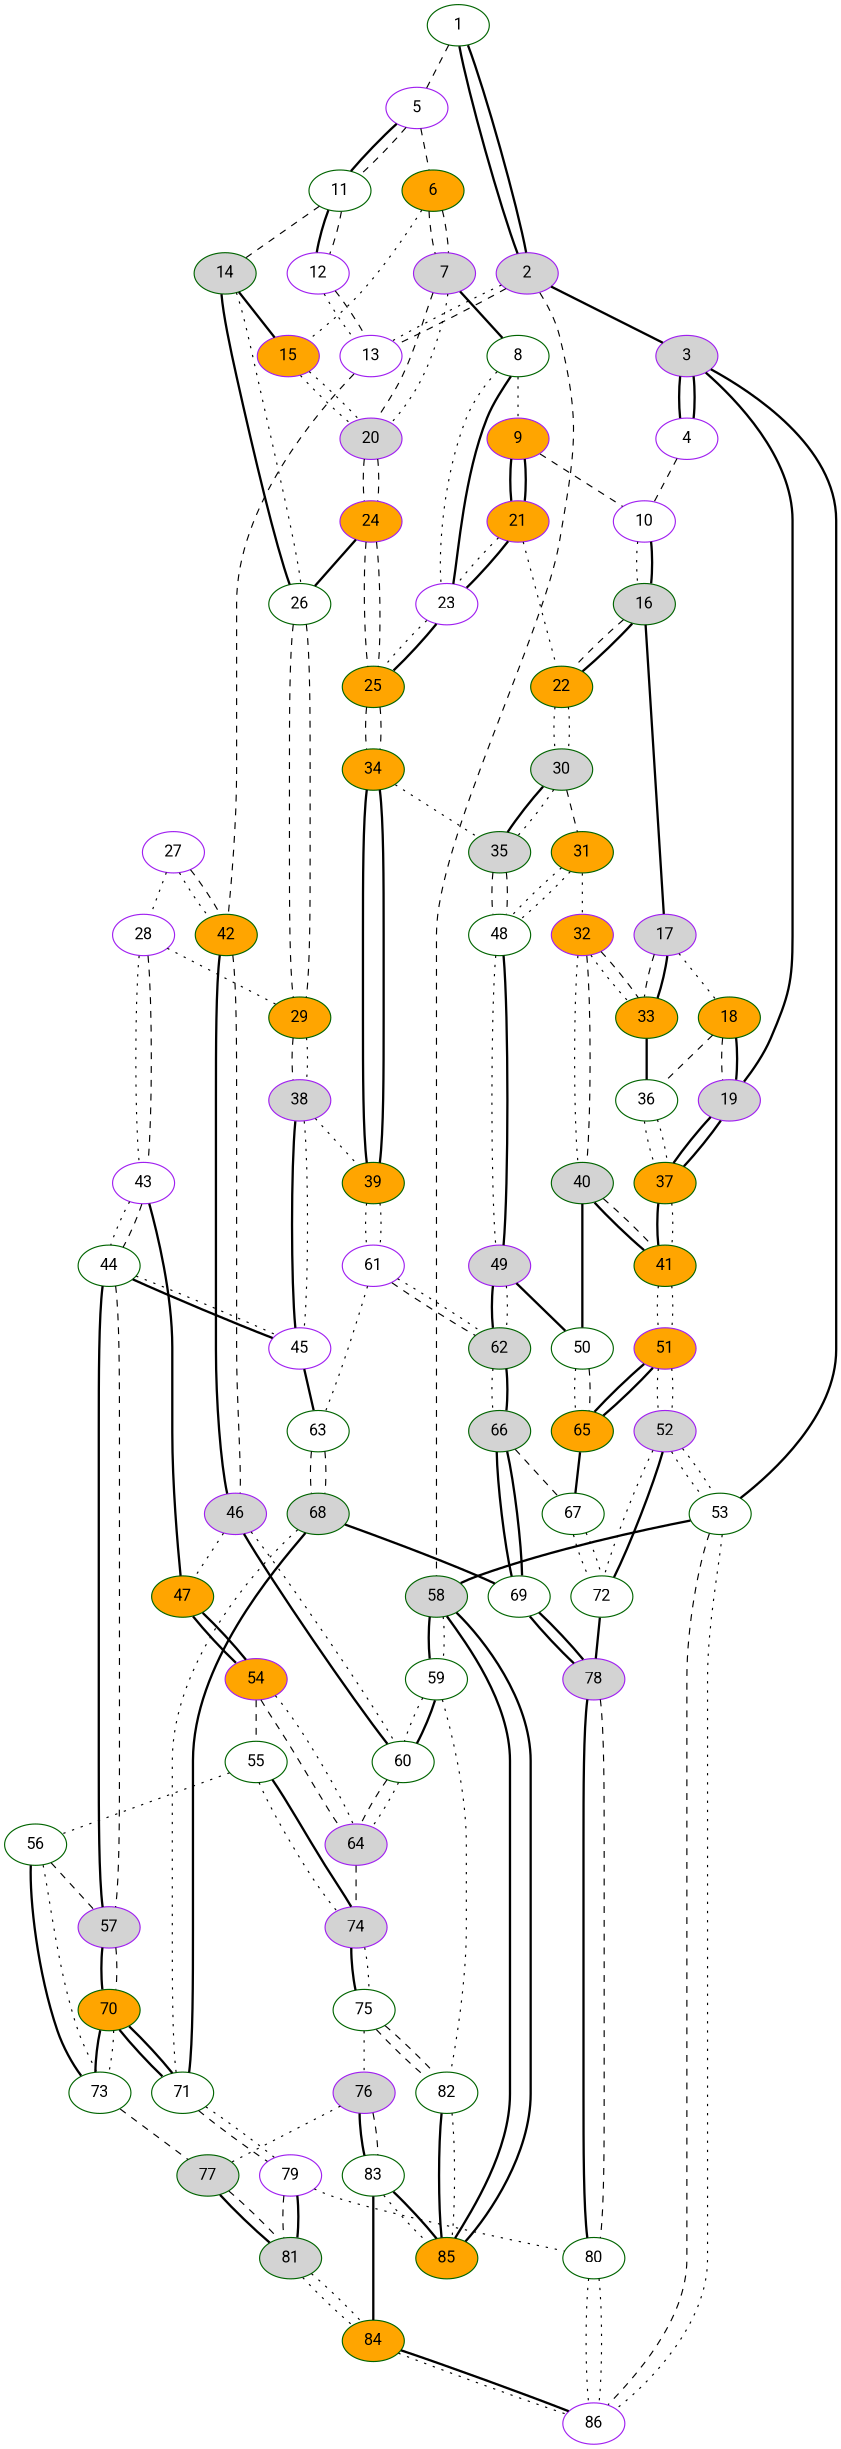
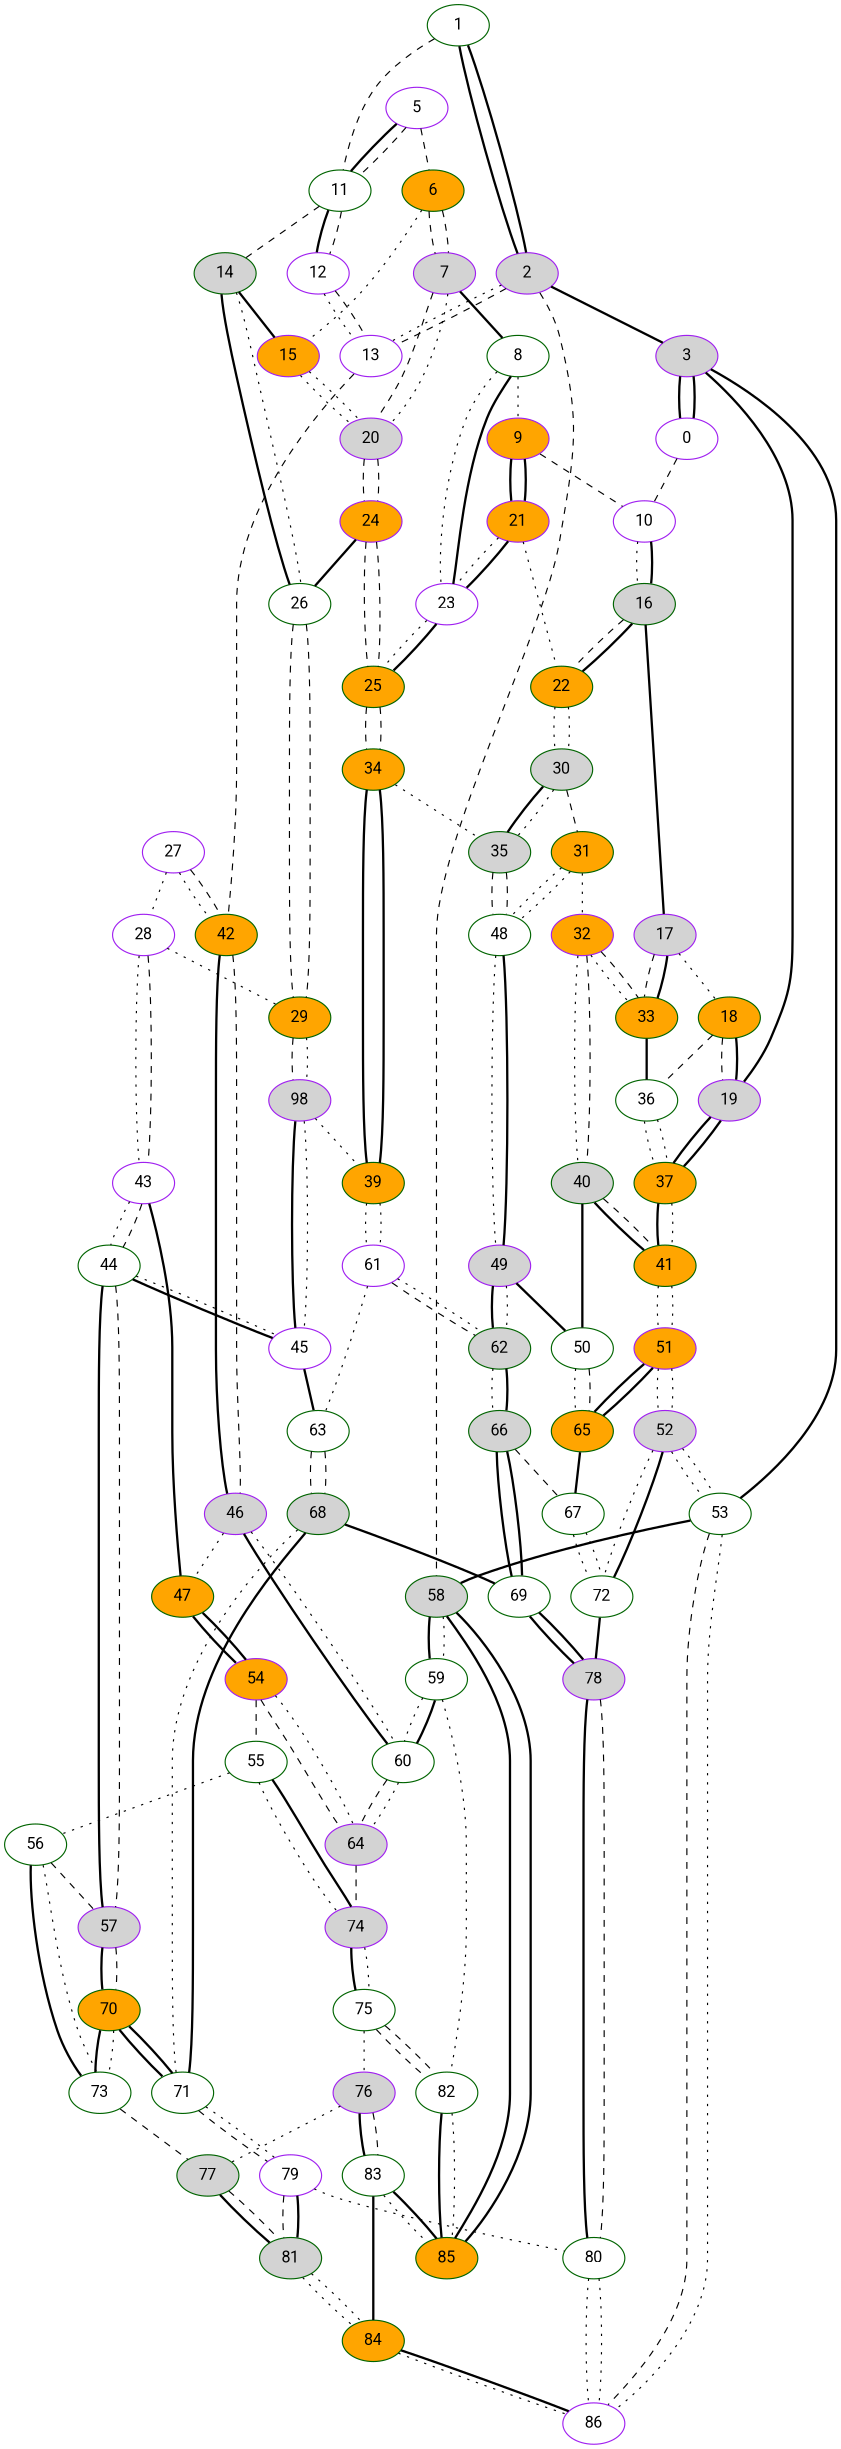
edge "1" -- "5": now "1" -- "11"
node "4": label "4" -> "0"
node "38": label "38" -> "98"
